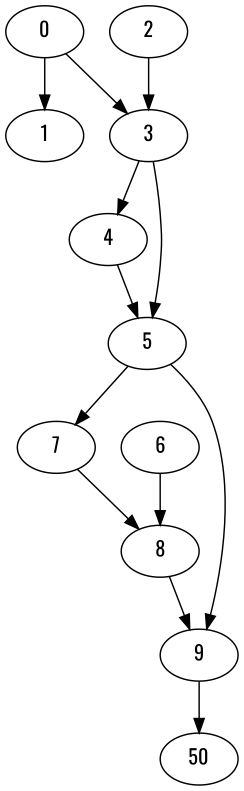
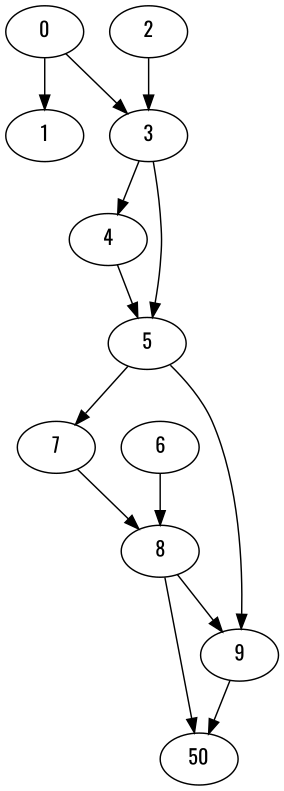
edge "8" -> "50": added
